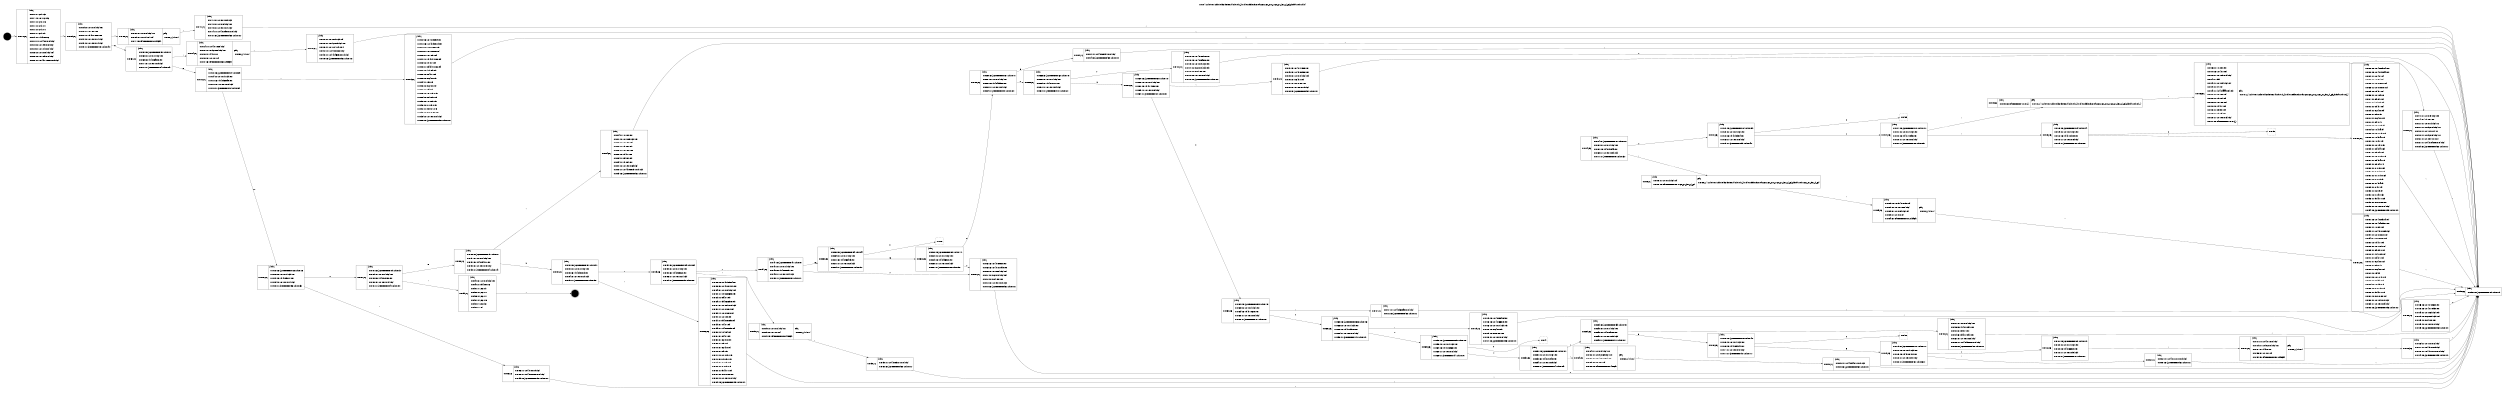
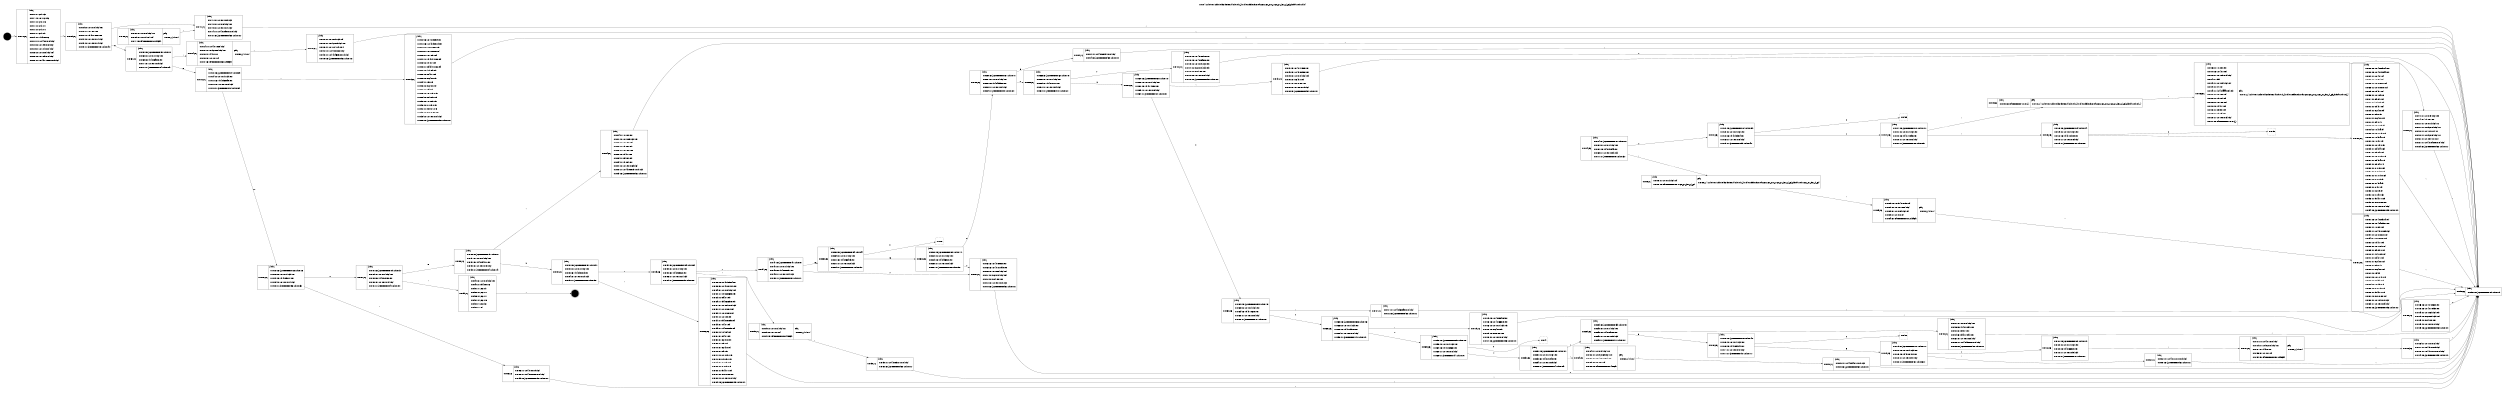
edge "0x40143d [23]" -> "0x401709 [13]": now "0x40143d [23]" -> "0x401716 [21]"
